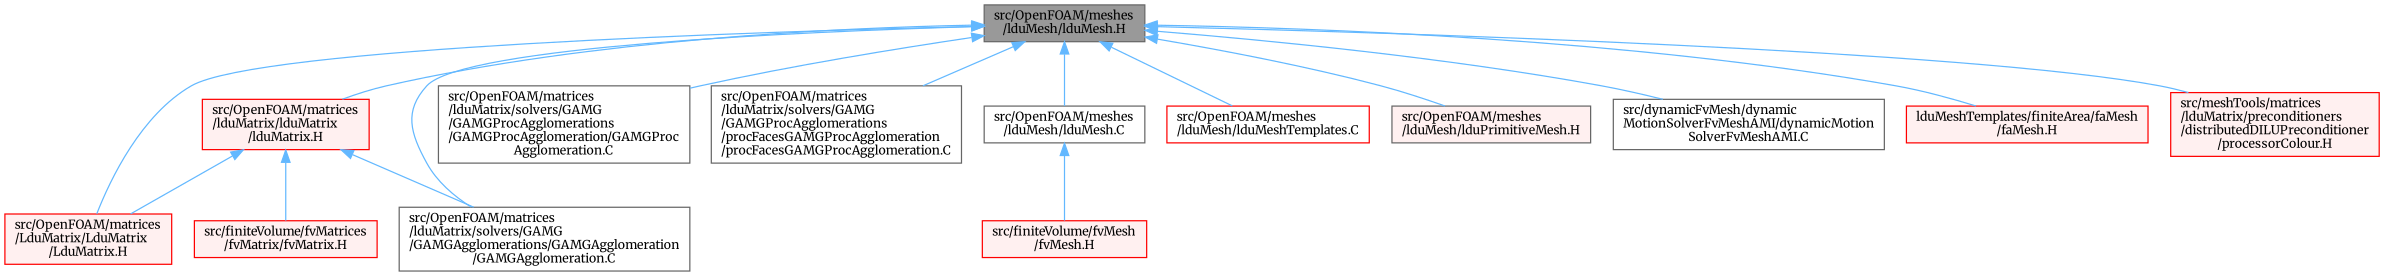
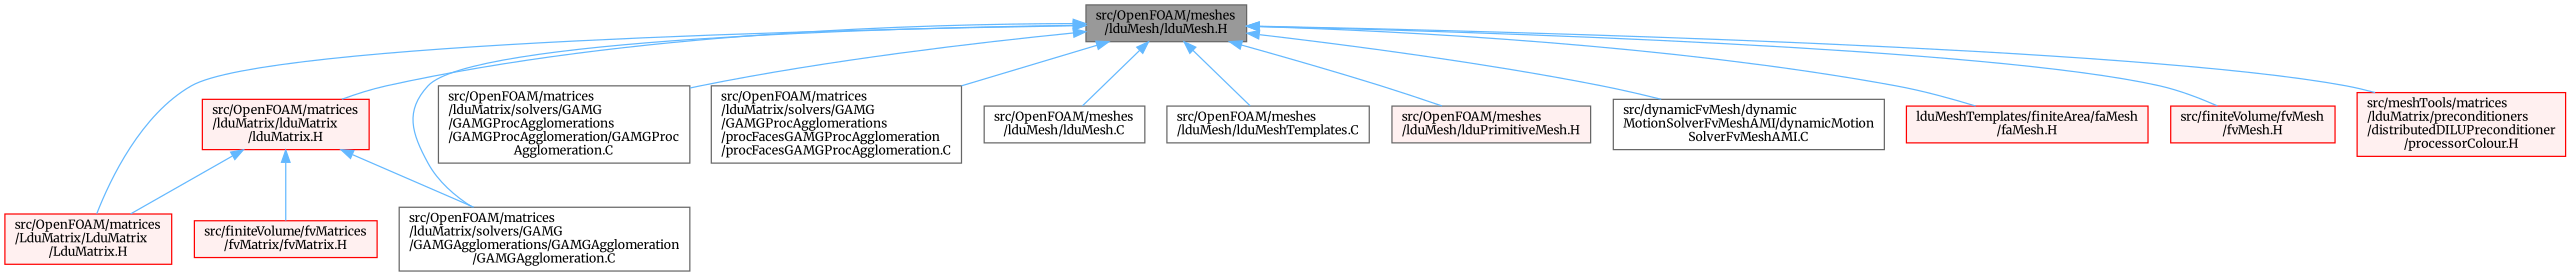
node "src/OpenFOAM/meshes /lduMesh/lduMeshTemplates.C": color red -> grey40
edge "src/finiteVolume/fvMesh /fvMesh.H" -> "src/OpenFOAM/meshes /lduMesh/lduMesh.C": now "src/finiteVolume/fvMesh /fvMesh.H" -> "src/OpenFOAM/meshes /lduMesh/lduMesh.H"
